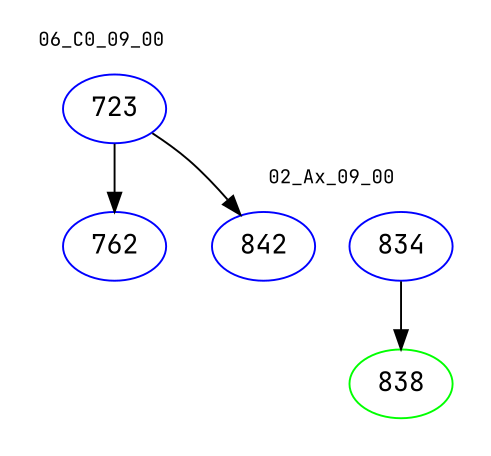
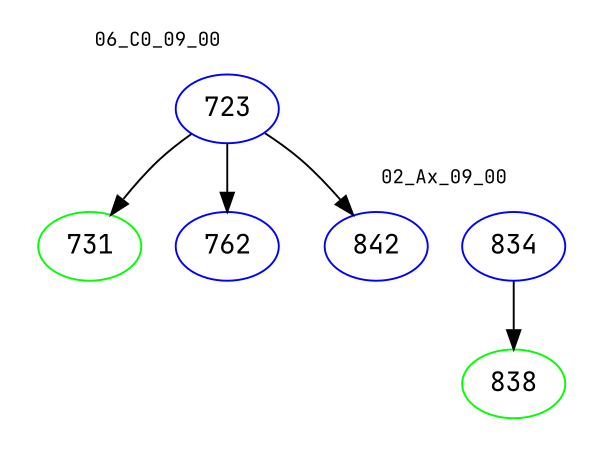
node "731": added
